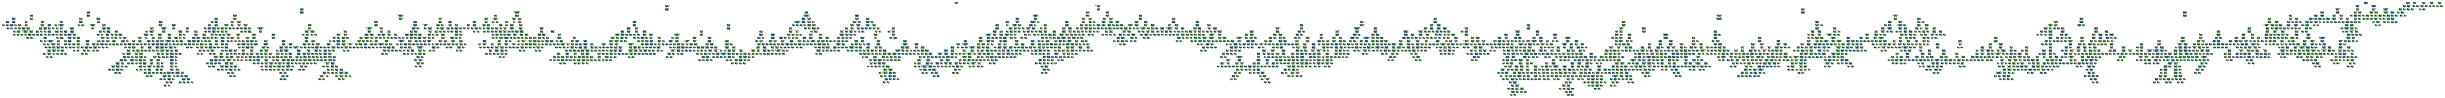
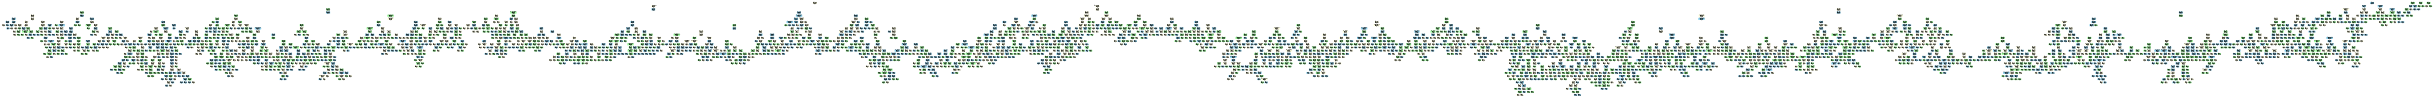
node "X[24] <= 54.808 mse = 15.3 samples = 5 value = 32.0": added
node "X[16] <= 0.016 mse = 67.09 samples = 8 value = 38.438": fillcolor palegreen -> lightyellow
